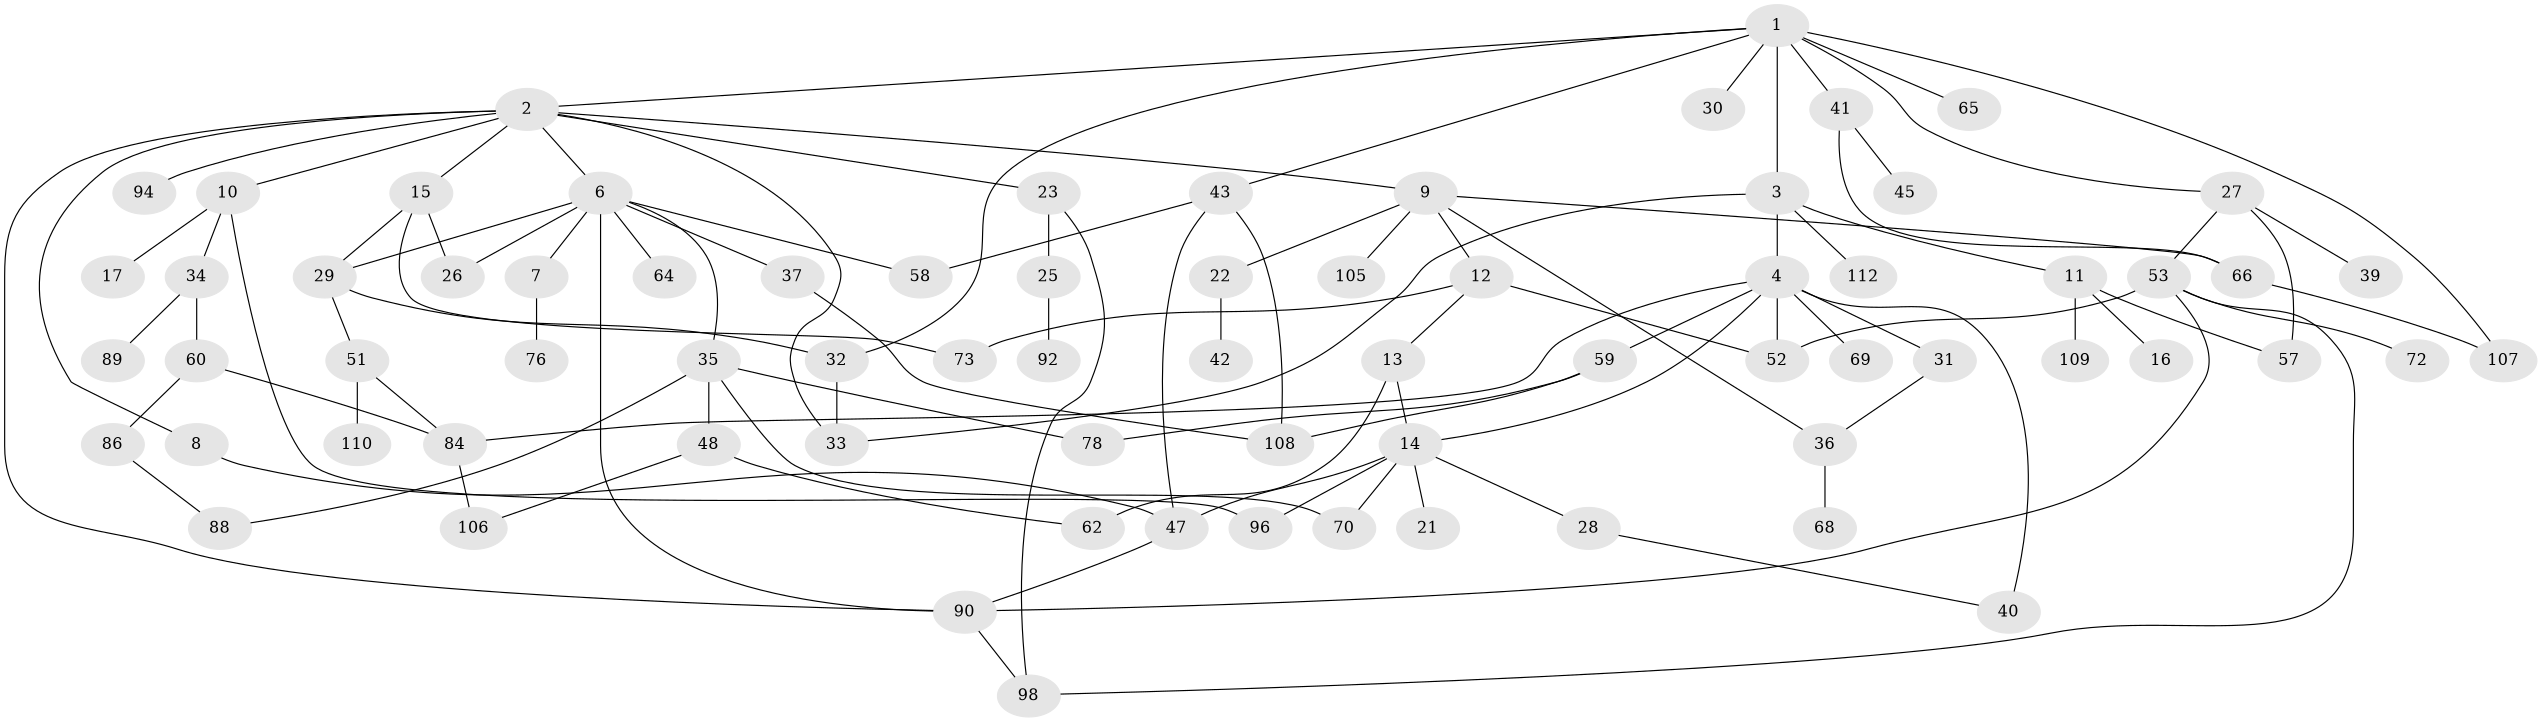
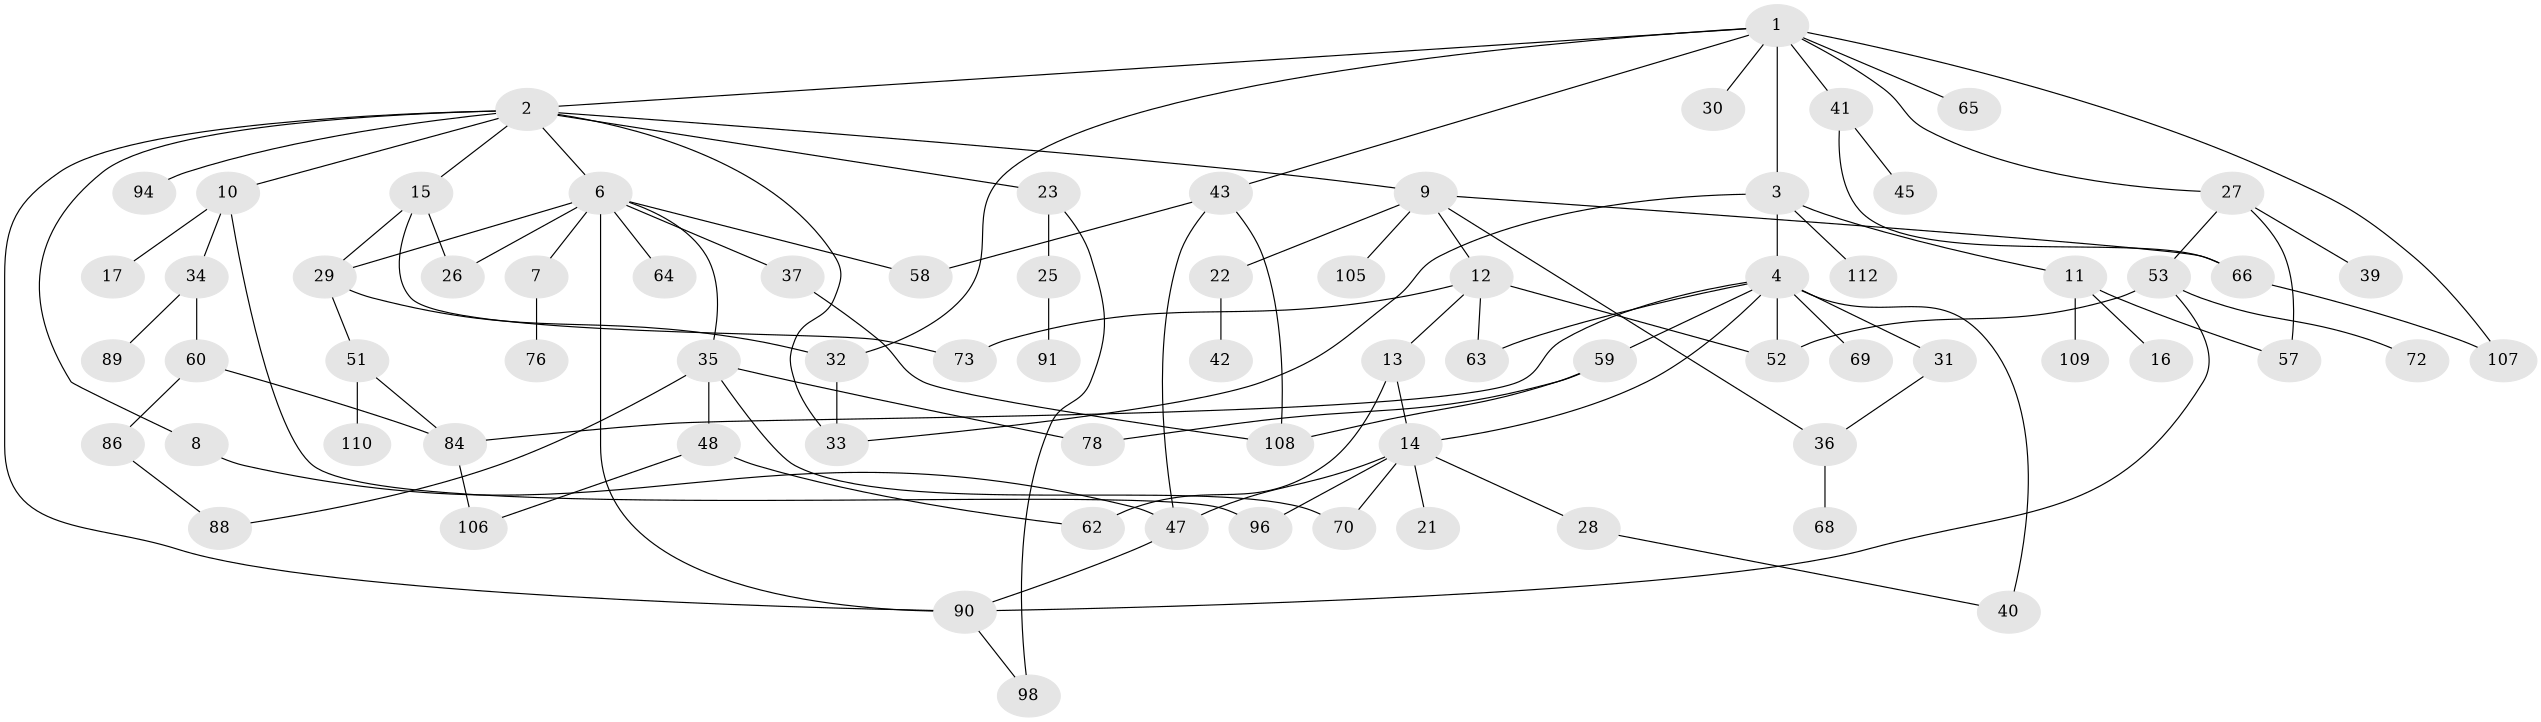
node "92": label "92" -> "91"
node "63": added
edge "53" -- "98": removed
